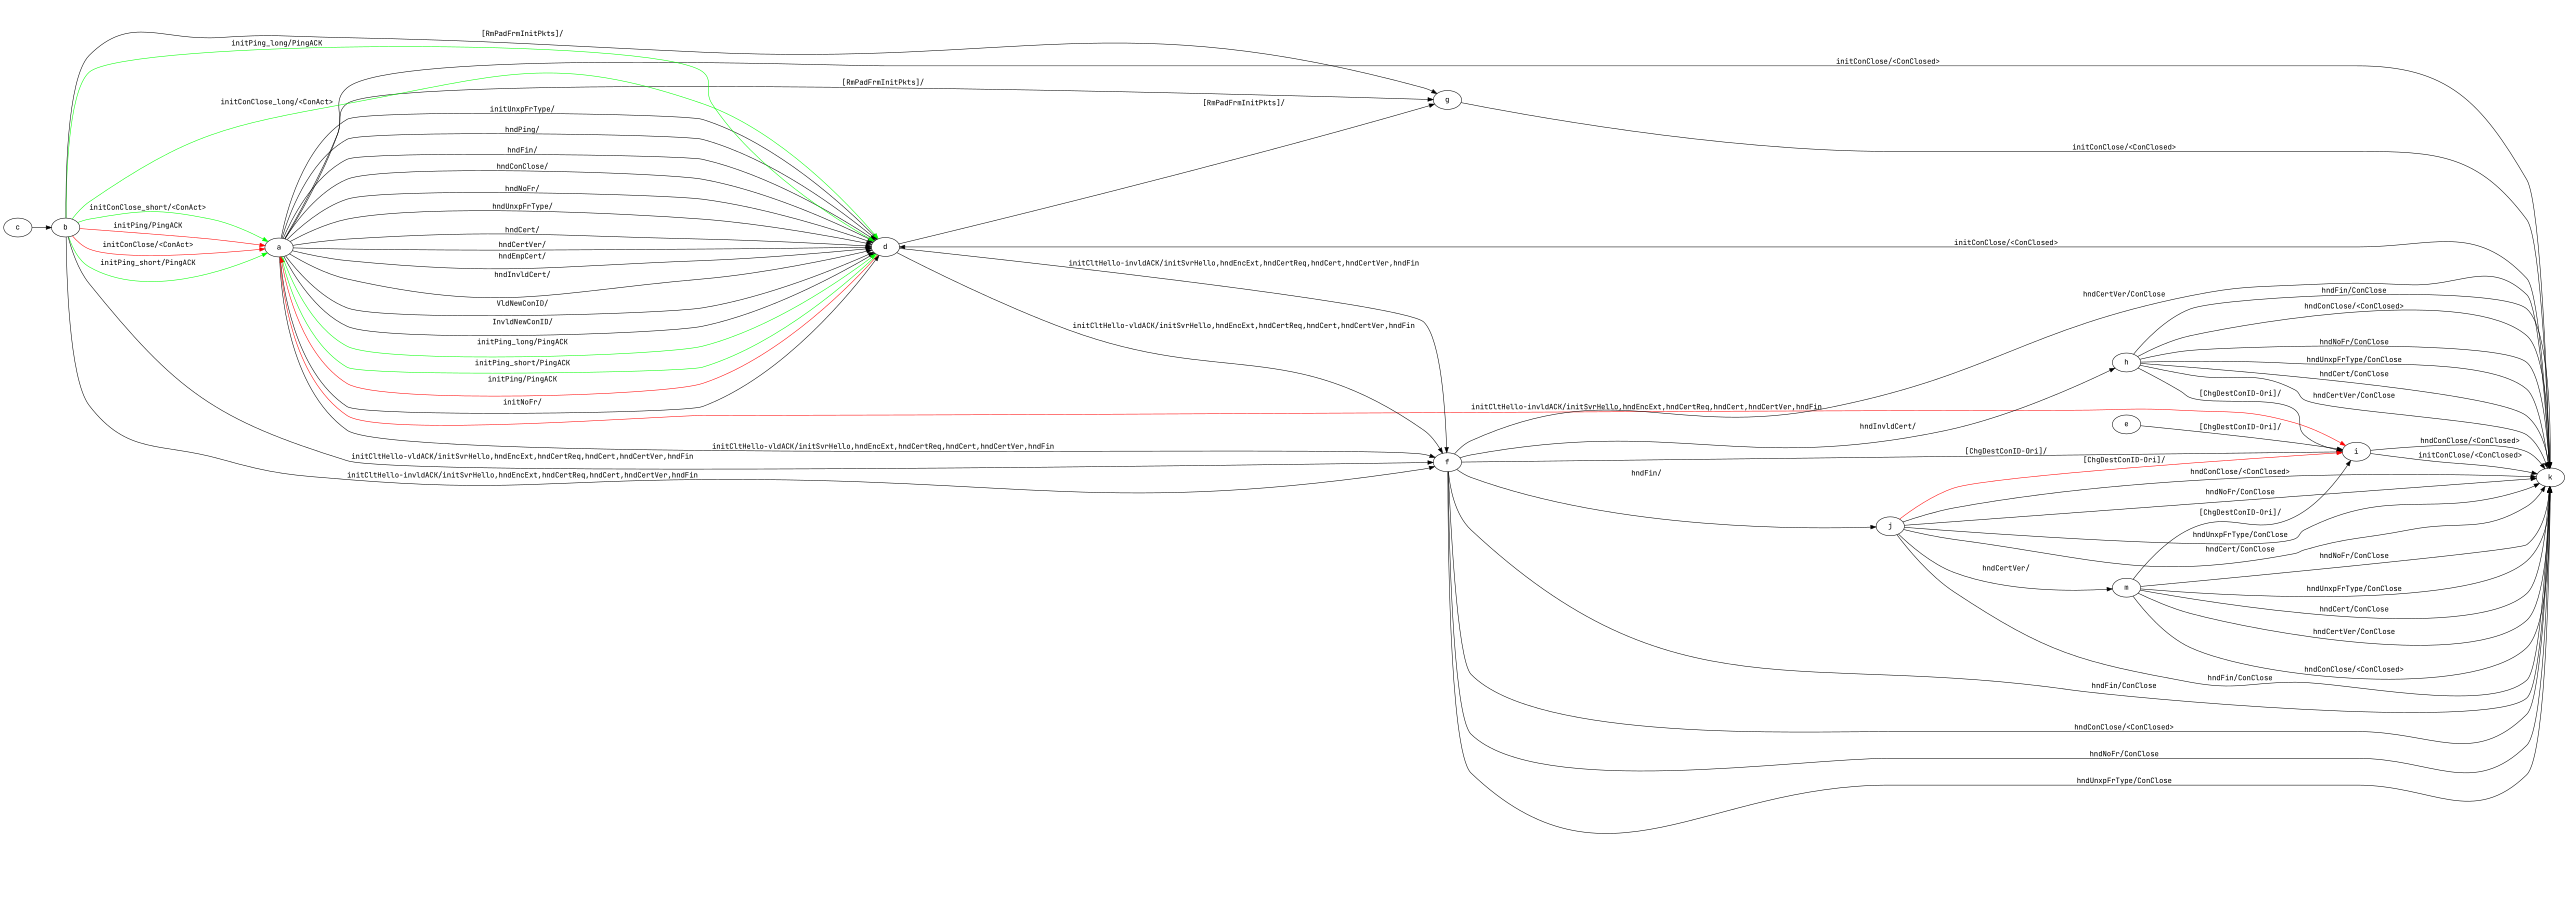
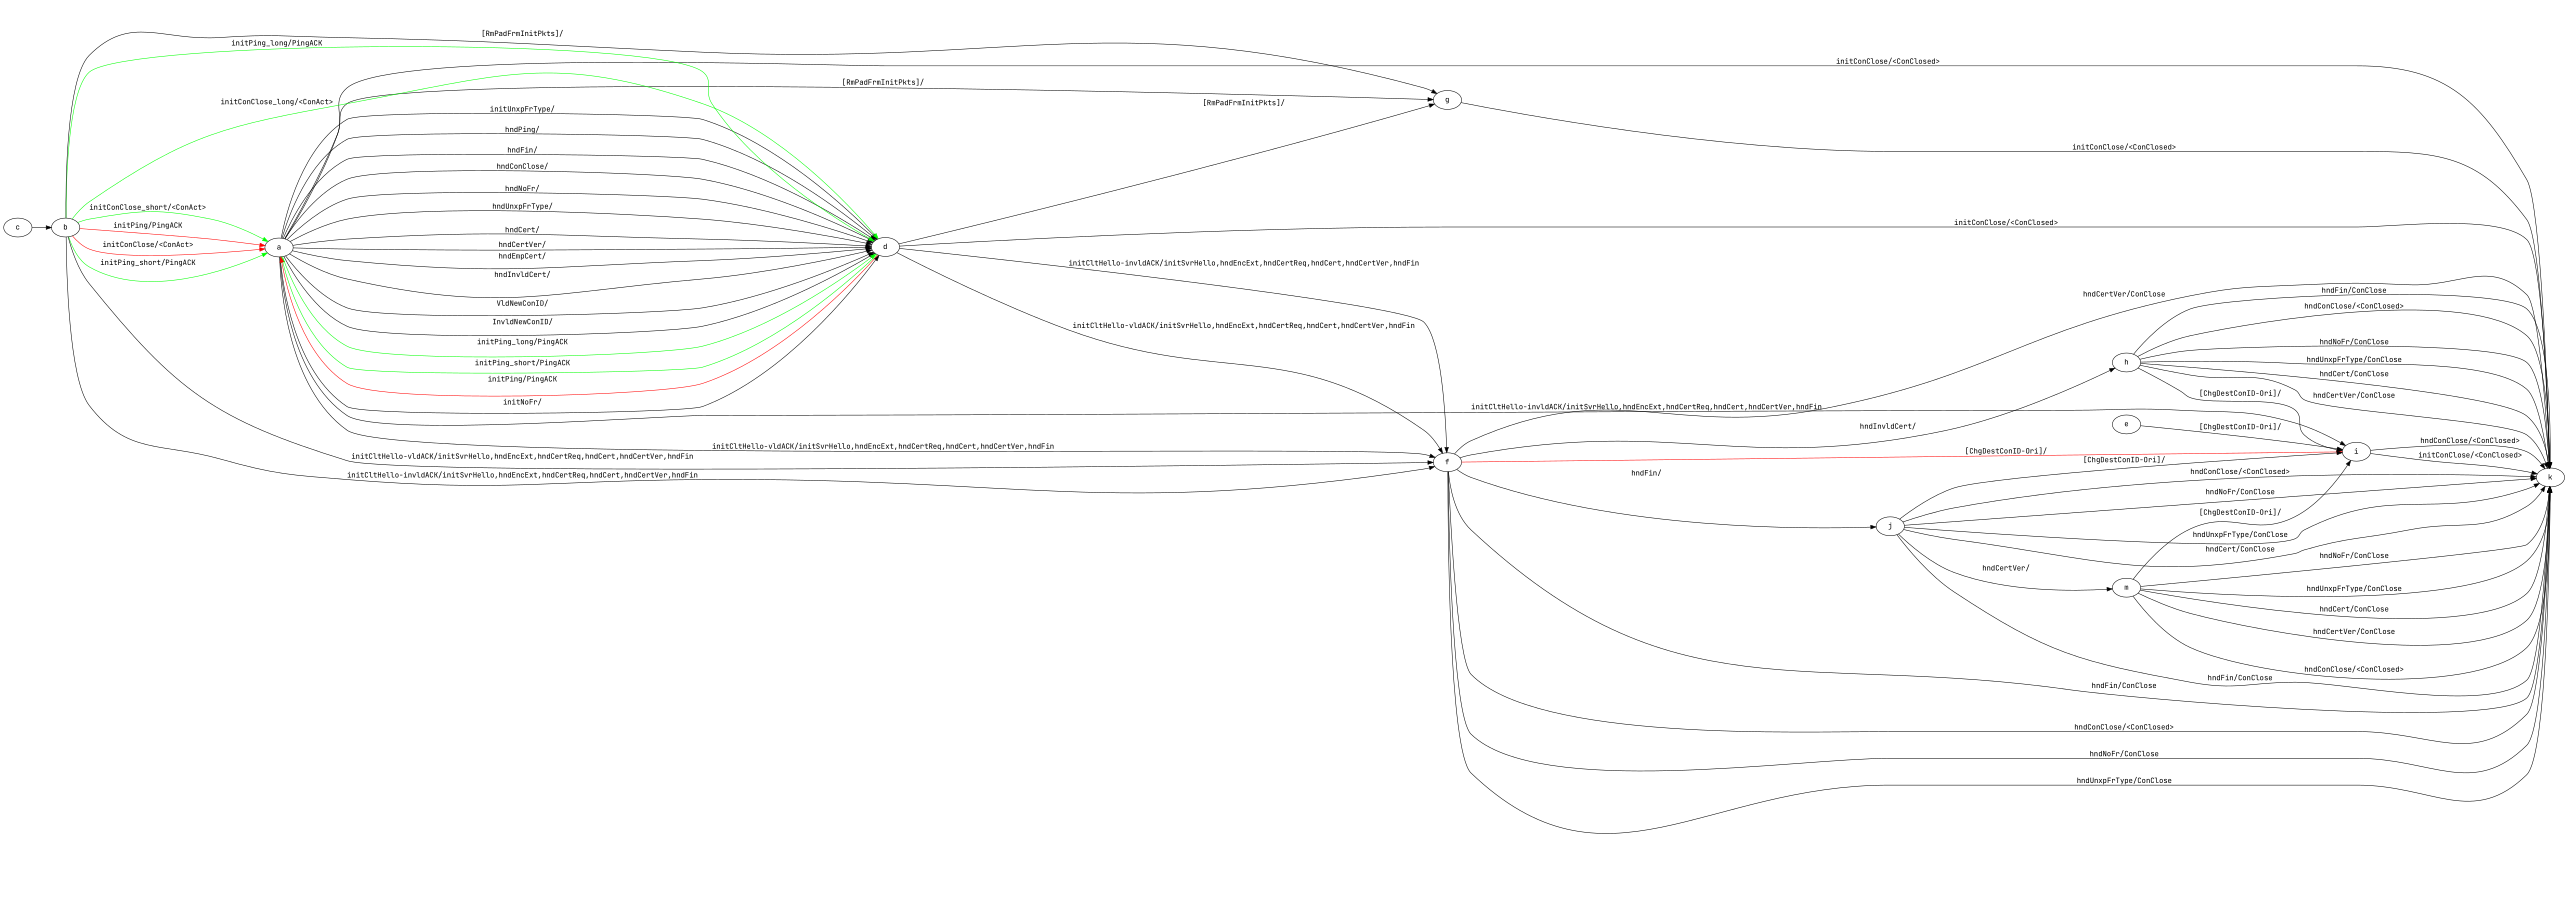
edge "k" -> "d": reversed
edge "a" -> "i": color red -> black
edge "f" -> "i": color black -> red
edge "j" -> "i": color red -> black
